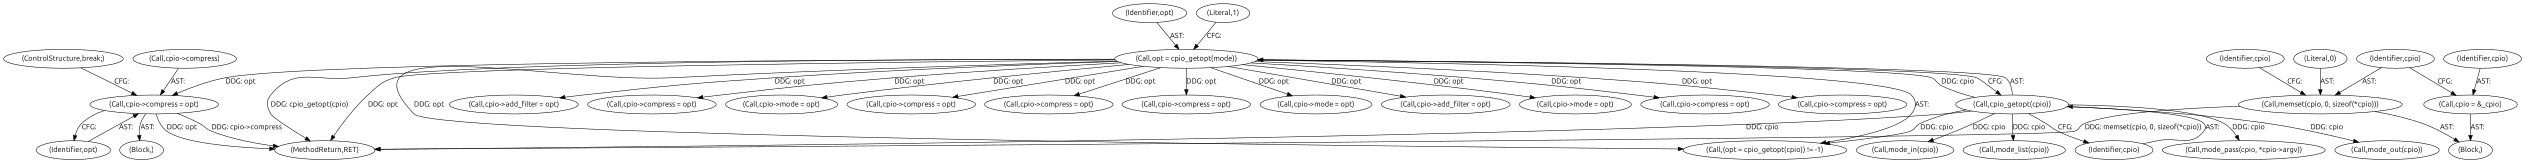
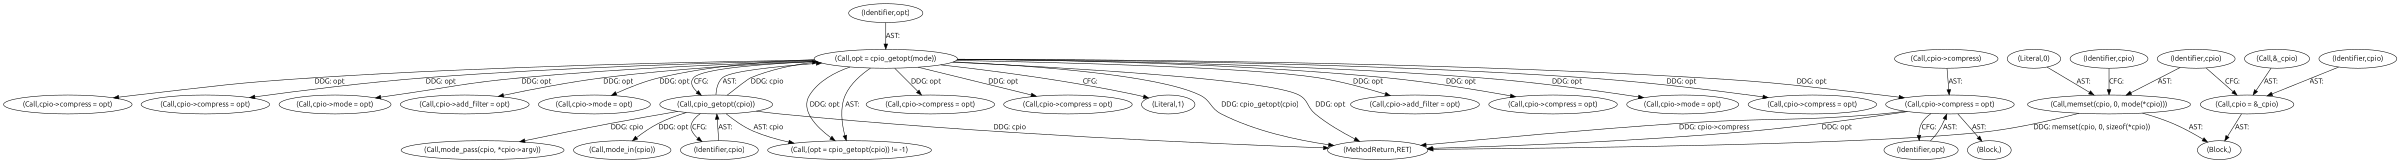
edge "(Literal,1)" -> "(Call,opt = cpio_getopt(mode))": reversed
node "(ControlStructure,break;)": removed
node "(Call,&_cpio)": added
node "(Call,memset(cpio, 0, sizeof(*cpio)))": label "(Call,memset(cpio, 0, sizeof(*cpio)))" -> "(Call,memset(cpio, 0, mode(*cpio)))"
edge "(Call,cpio_getopt(cpio))" -> "(Call,(opt = cpio_getopt(cpio)) != -1)": label "DDG: cpio" -> "AST: cpio"
edge "(Call,cpio_getopt(cpio))" -> "(Call,mode_in(cpio))": label "DDG: cpio" -> "DDG: opt"
node "(Call,mode_list(cpio))": removed
node "(Call,mode_out(cpio))": removed
